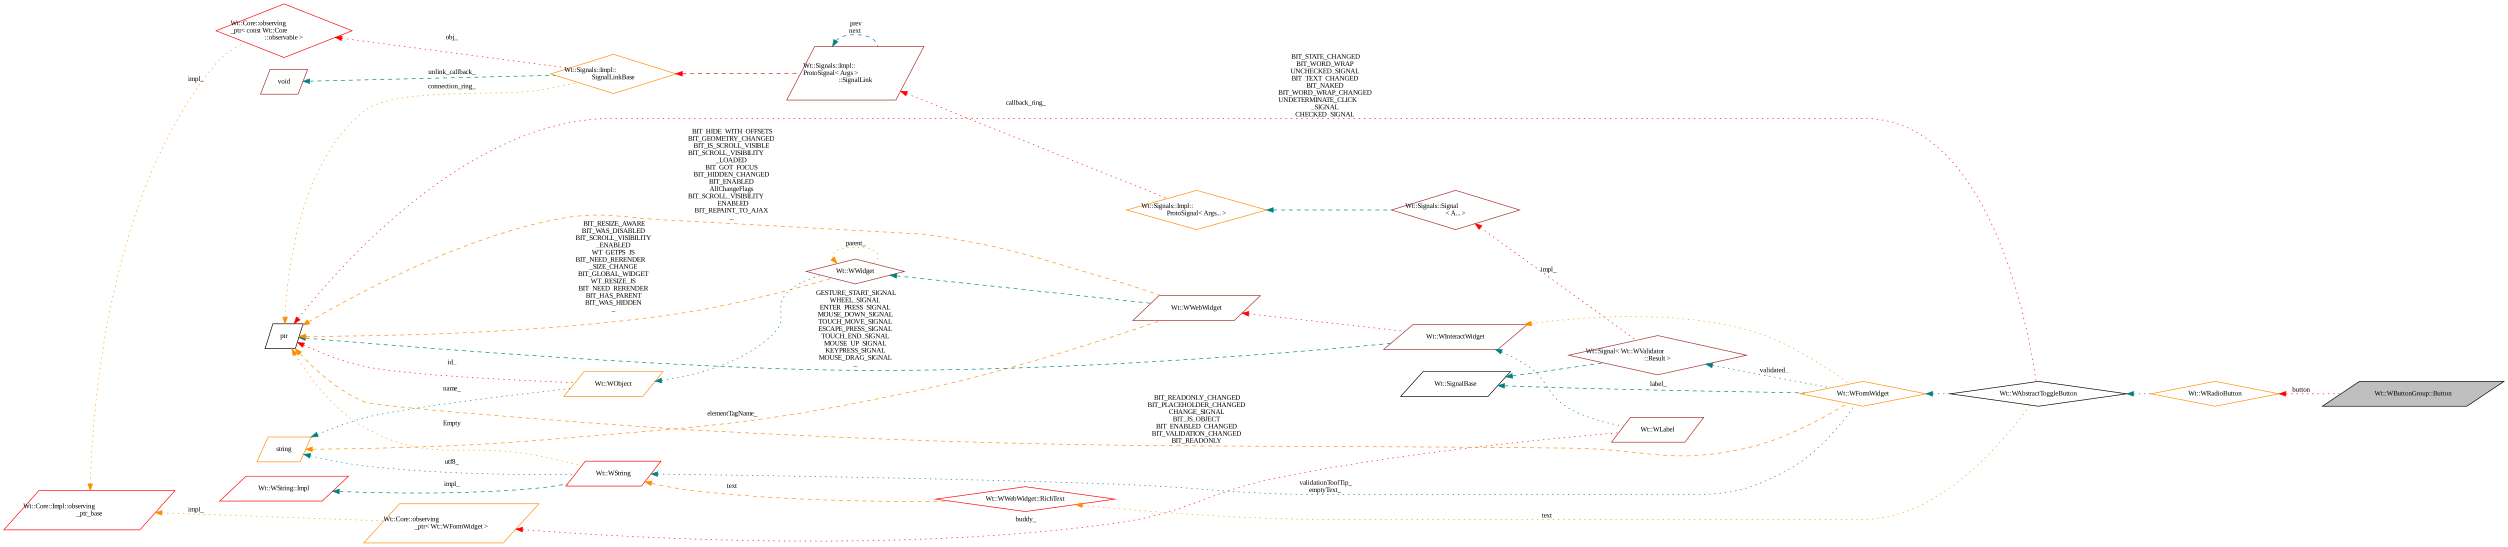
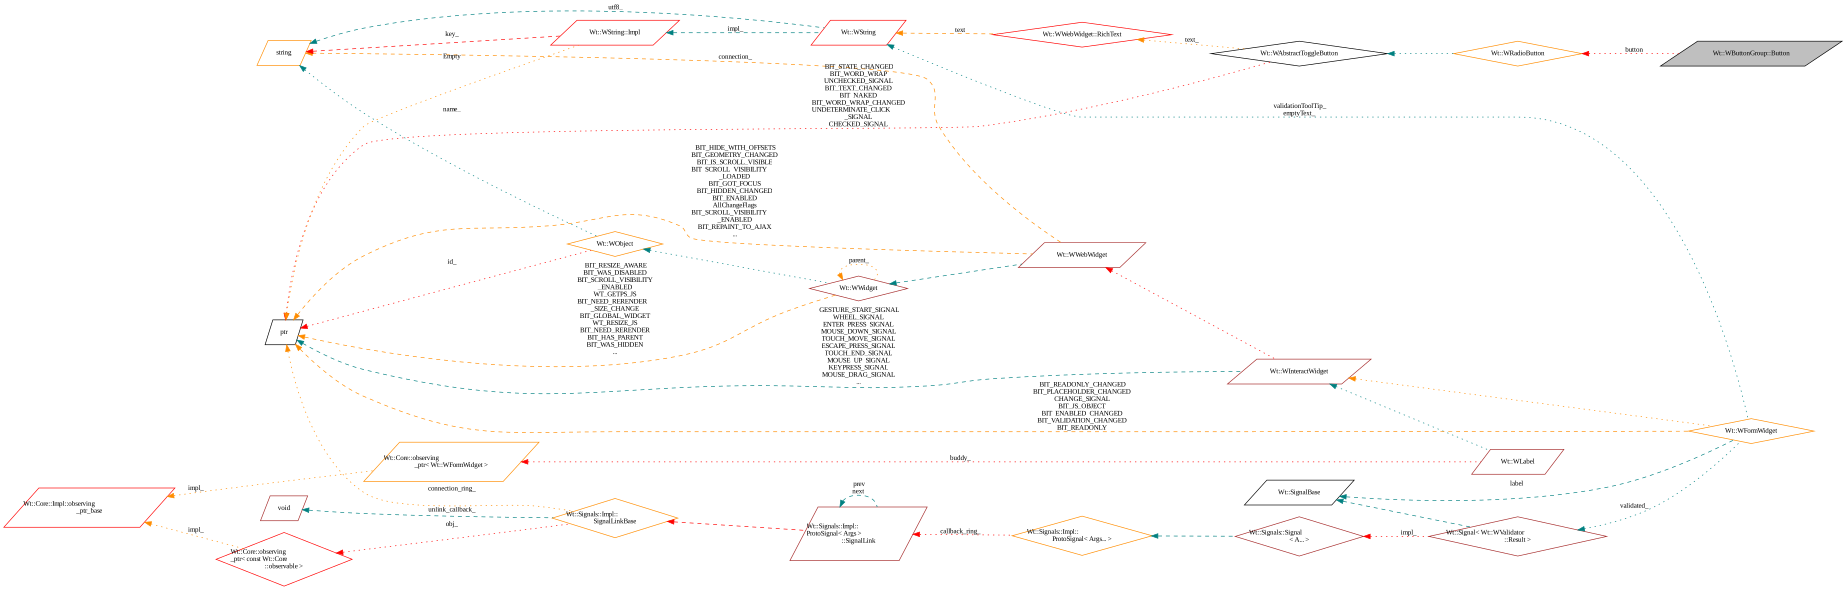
edge "Wt::WString::Impl" -> "string": added, label "key_"
node "Wt::WObject": shape parallelogram -> diamond
edge "Wt::WAbstractToggleButton" -> "Wt::WFormWidget": removed
edge "Wt::WWebWidget" -> "string": label " elementTagName_" -> " connection_"
edge "Wt::WString" -> "ptr": now "Wt::WString::Impl" -> "ptr"
edge "Wt::WString" -> "string": style dotted -> dashed
